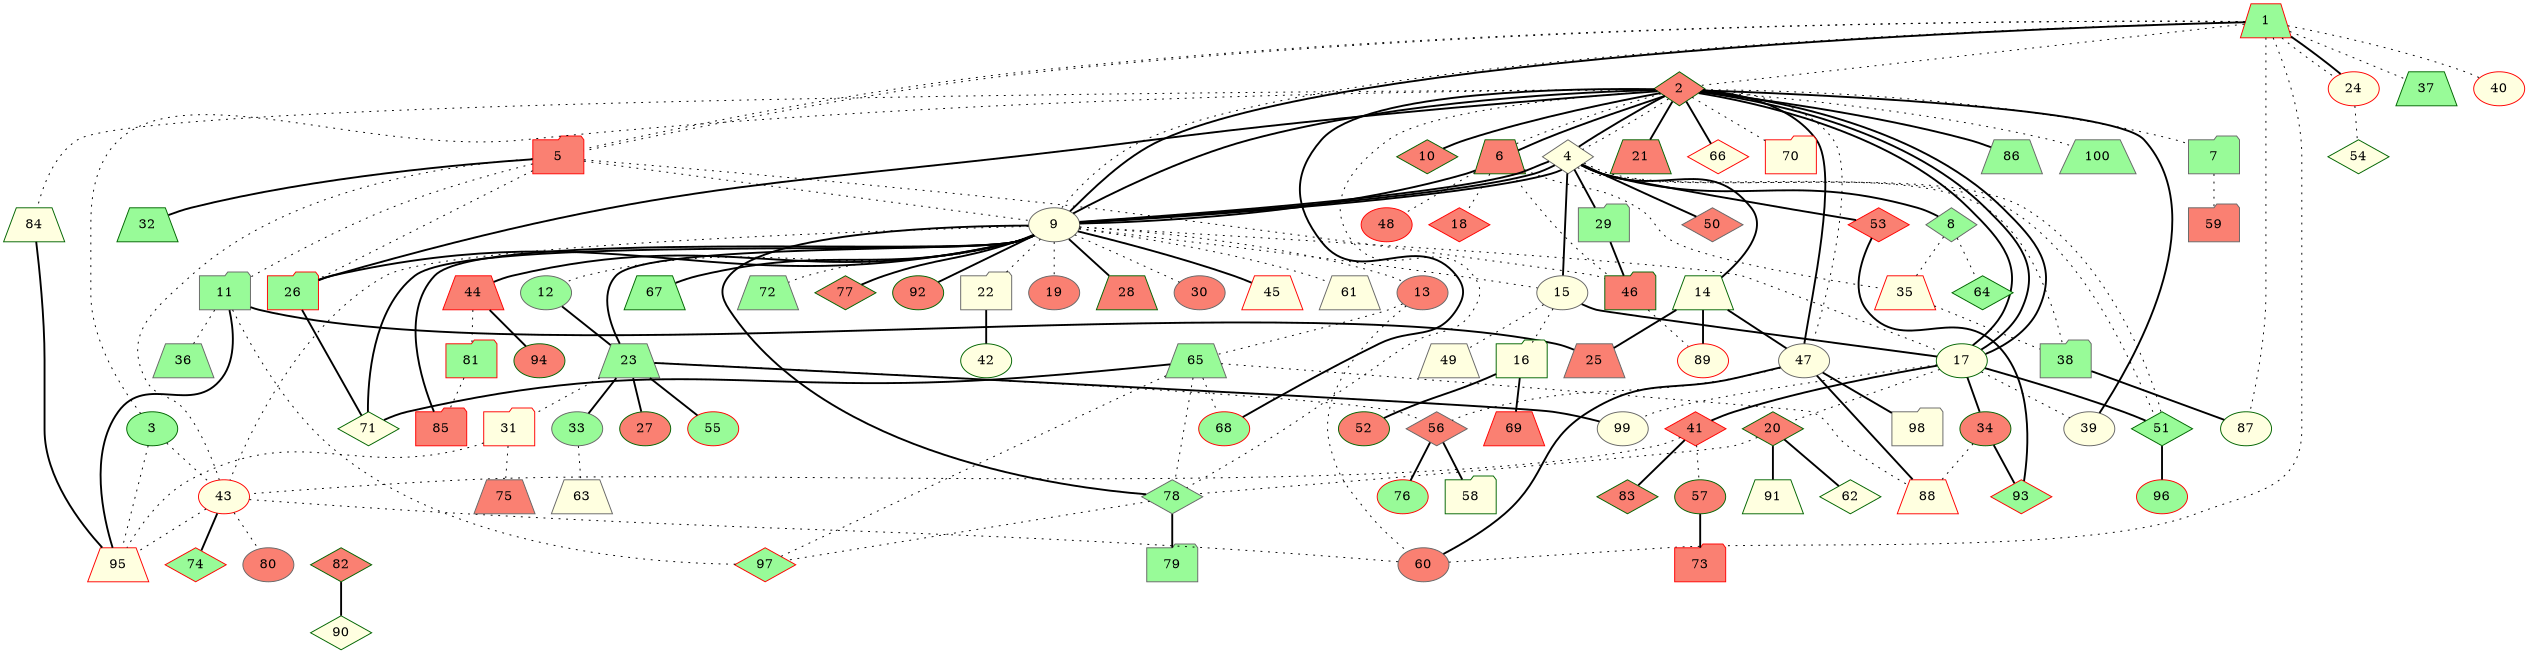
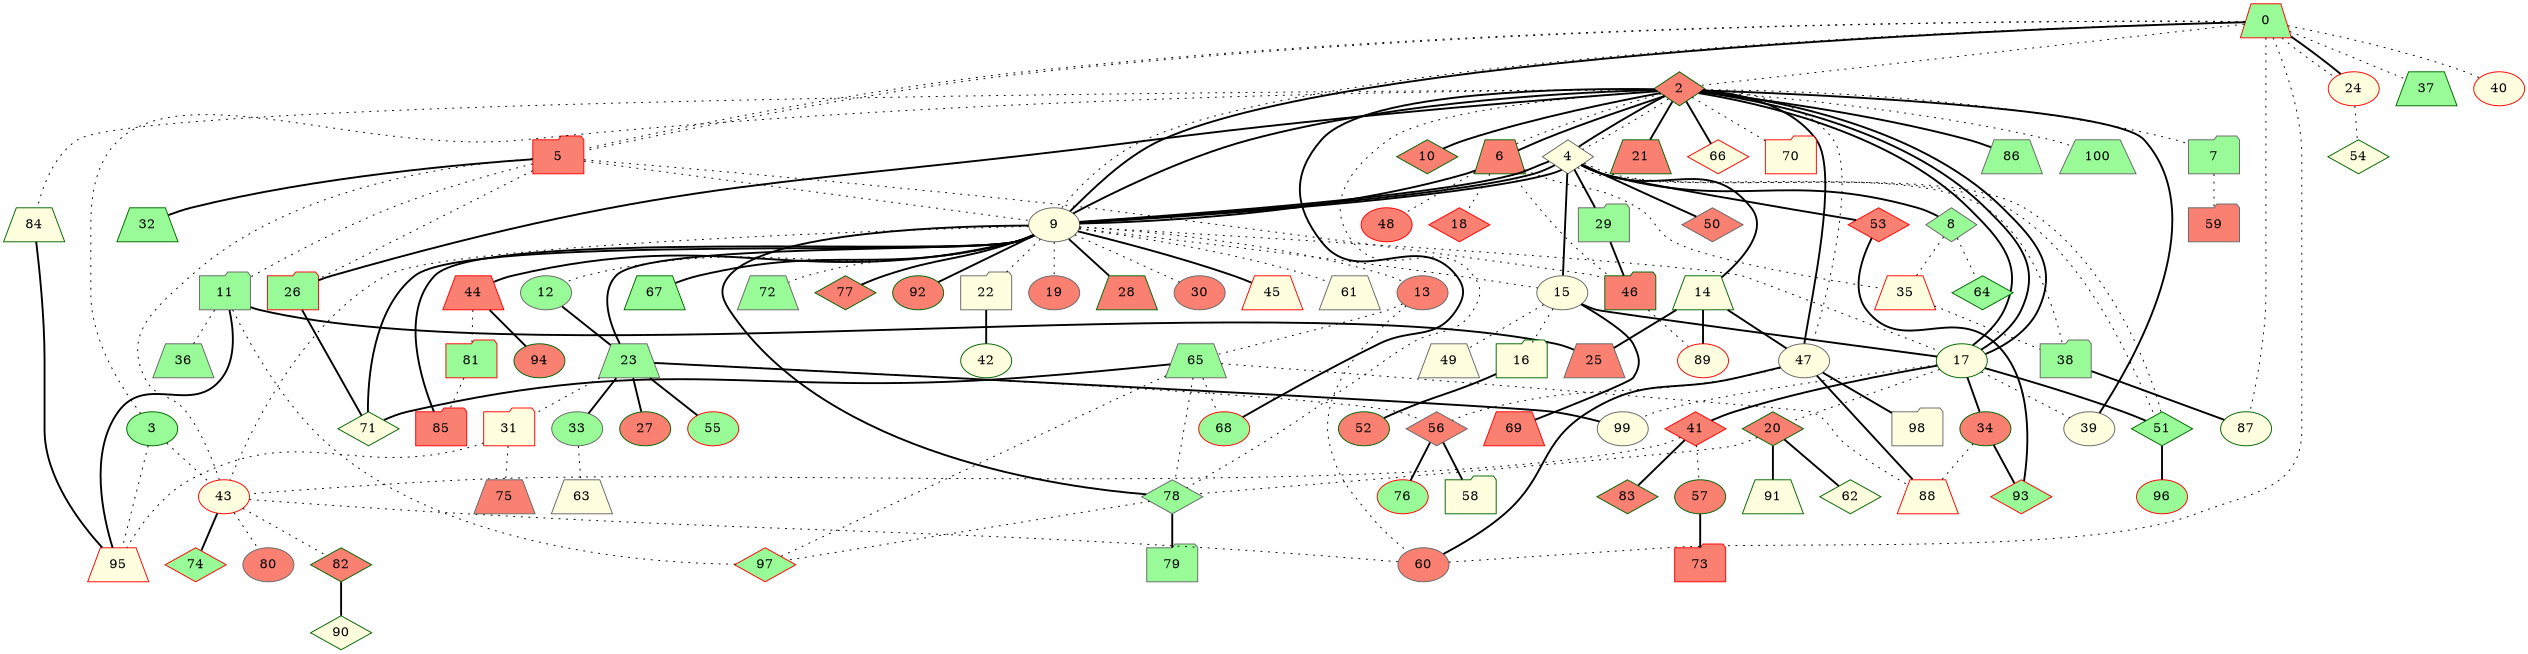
node "1": label "1" -> "0"
edge "9" -- "26": removed
edge "16" -- "69": now "15" -- "69"
edge "43" -- "95": now "43" -- "82"
